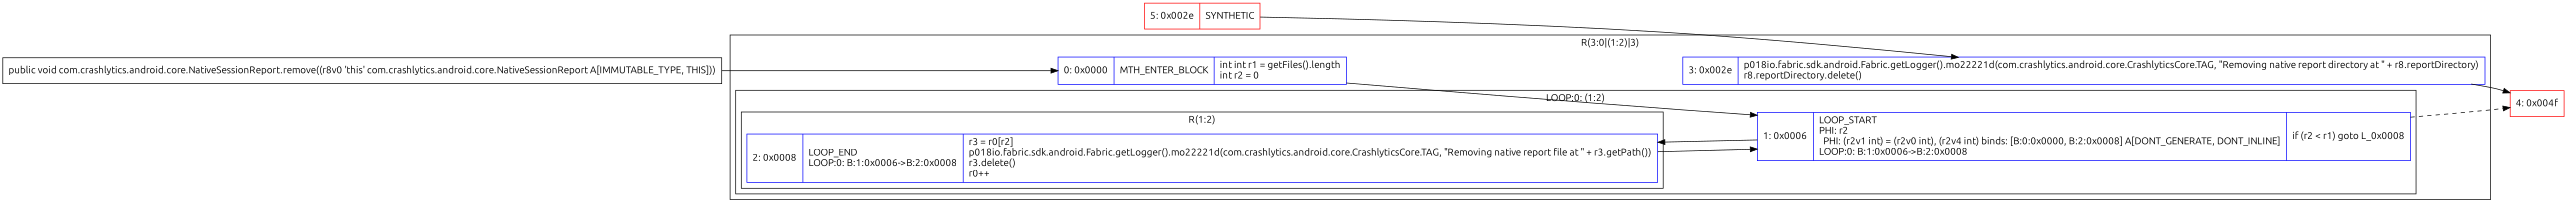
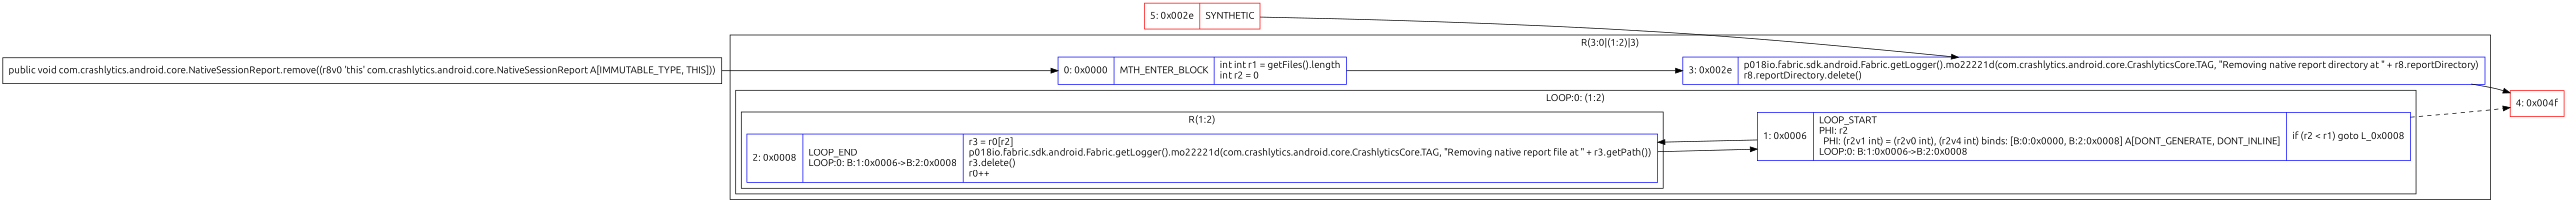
edge "0: 0x0000" -> "1: 0x0006": now "0: 0x0000" -> "3: 0x002e"
